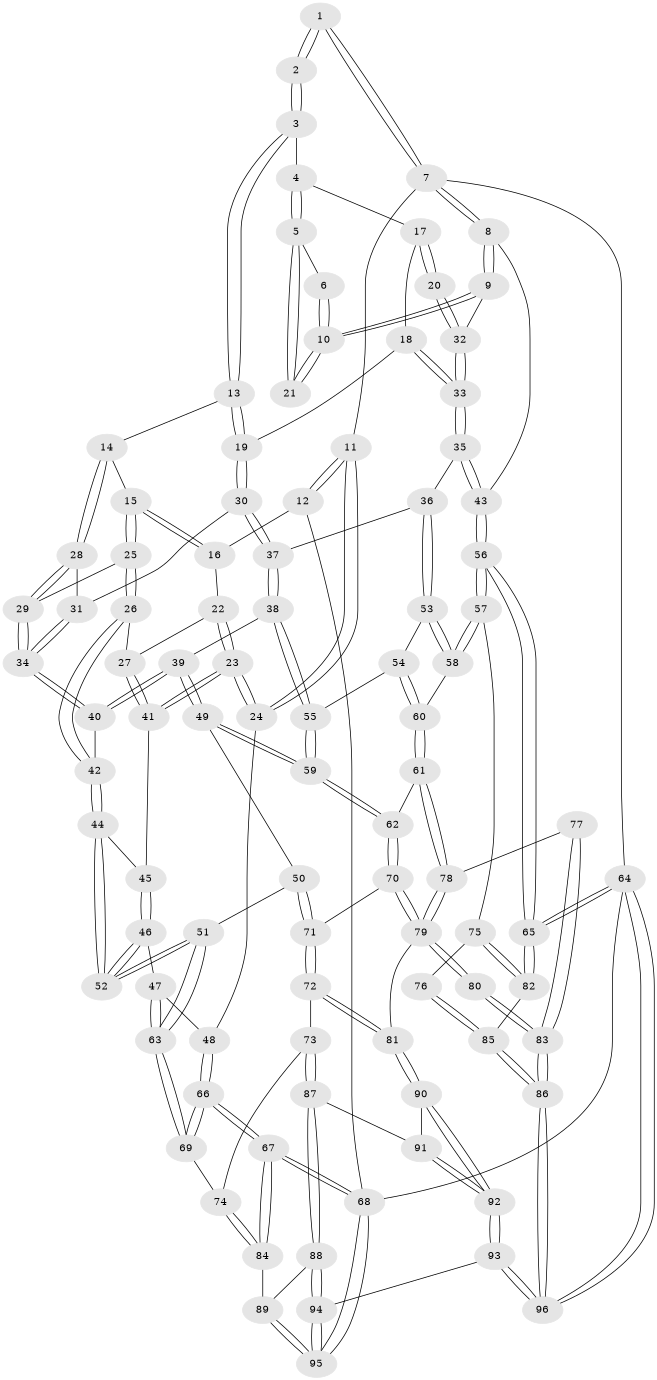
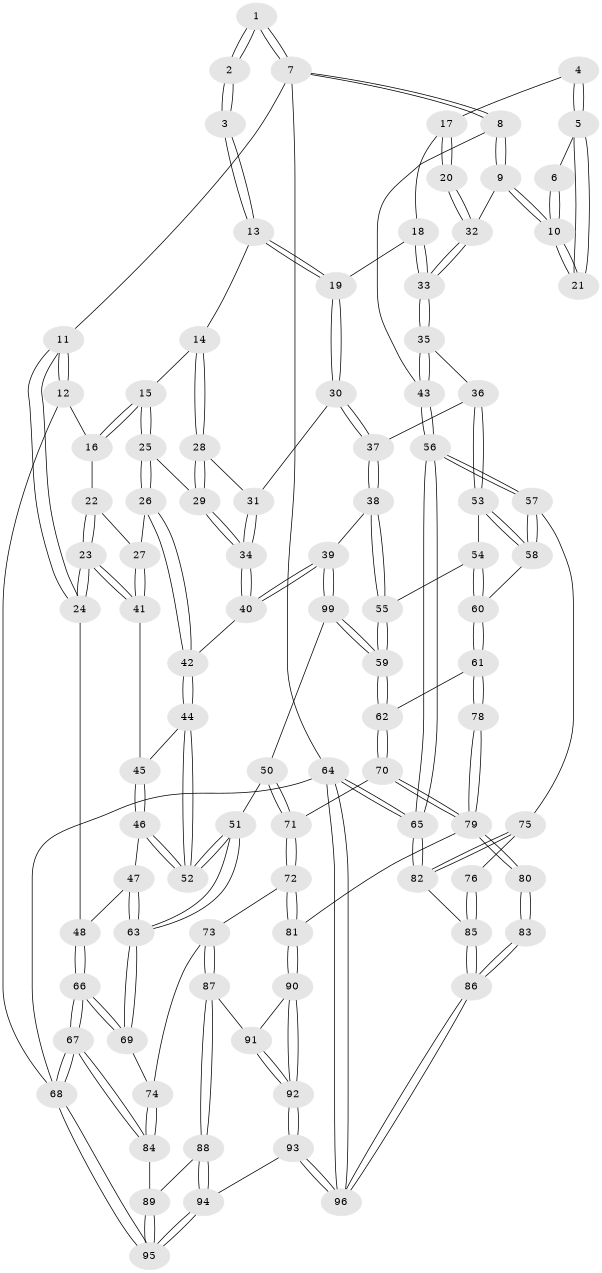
edge "3" -- "4": removed
node "49": label "49" -> "99"
node "77": removed
